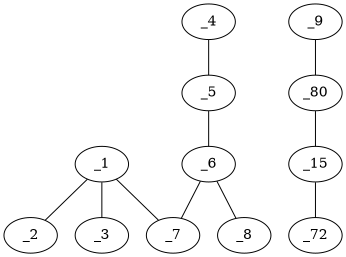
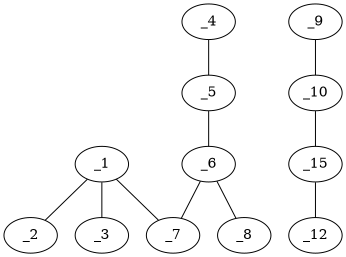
node "_80": label "_80" -> "_10"
node "_72": label "_72" -> "_12"
